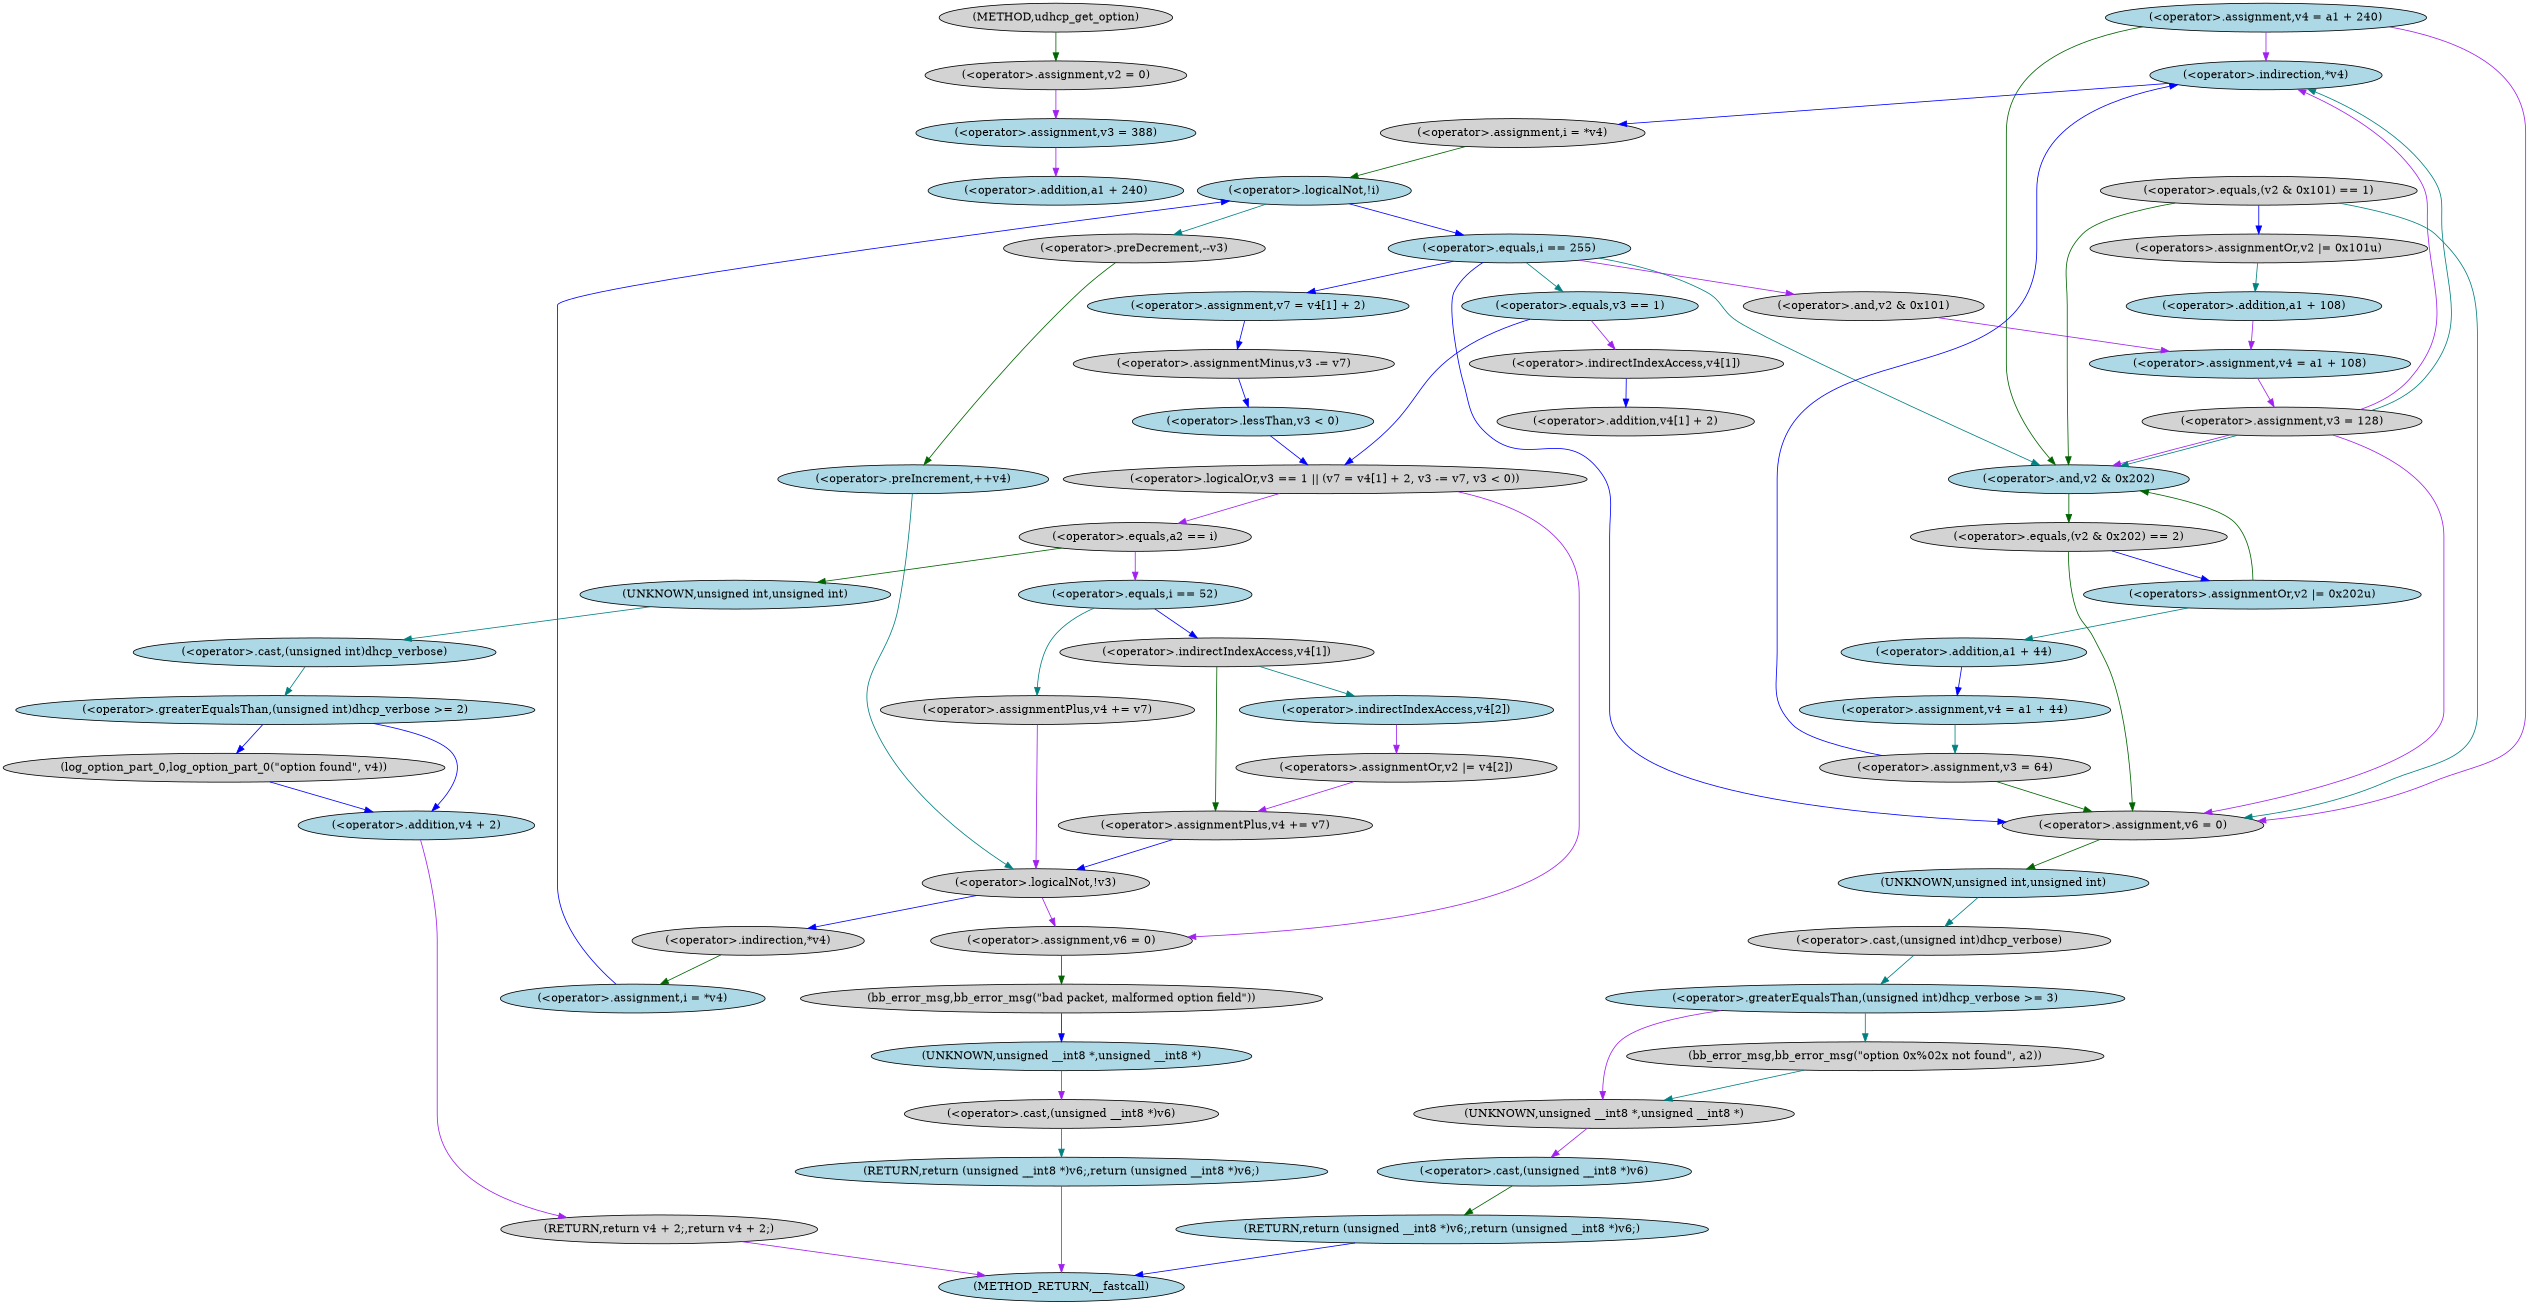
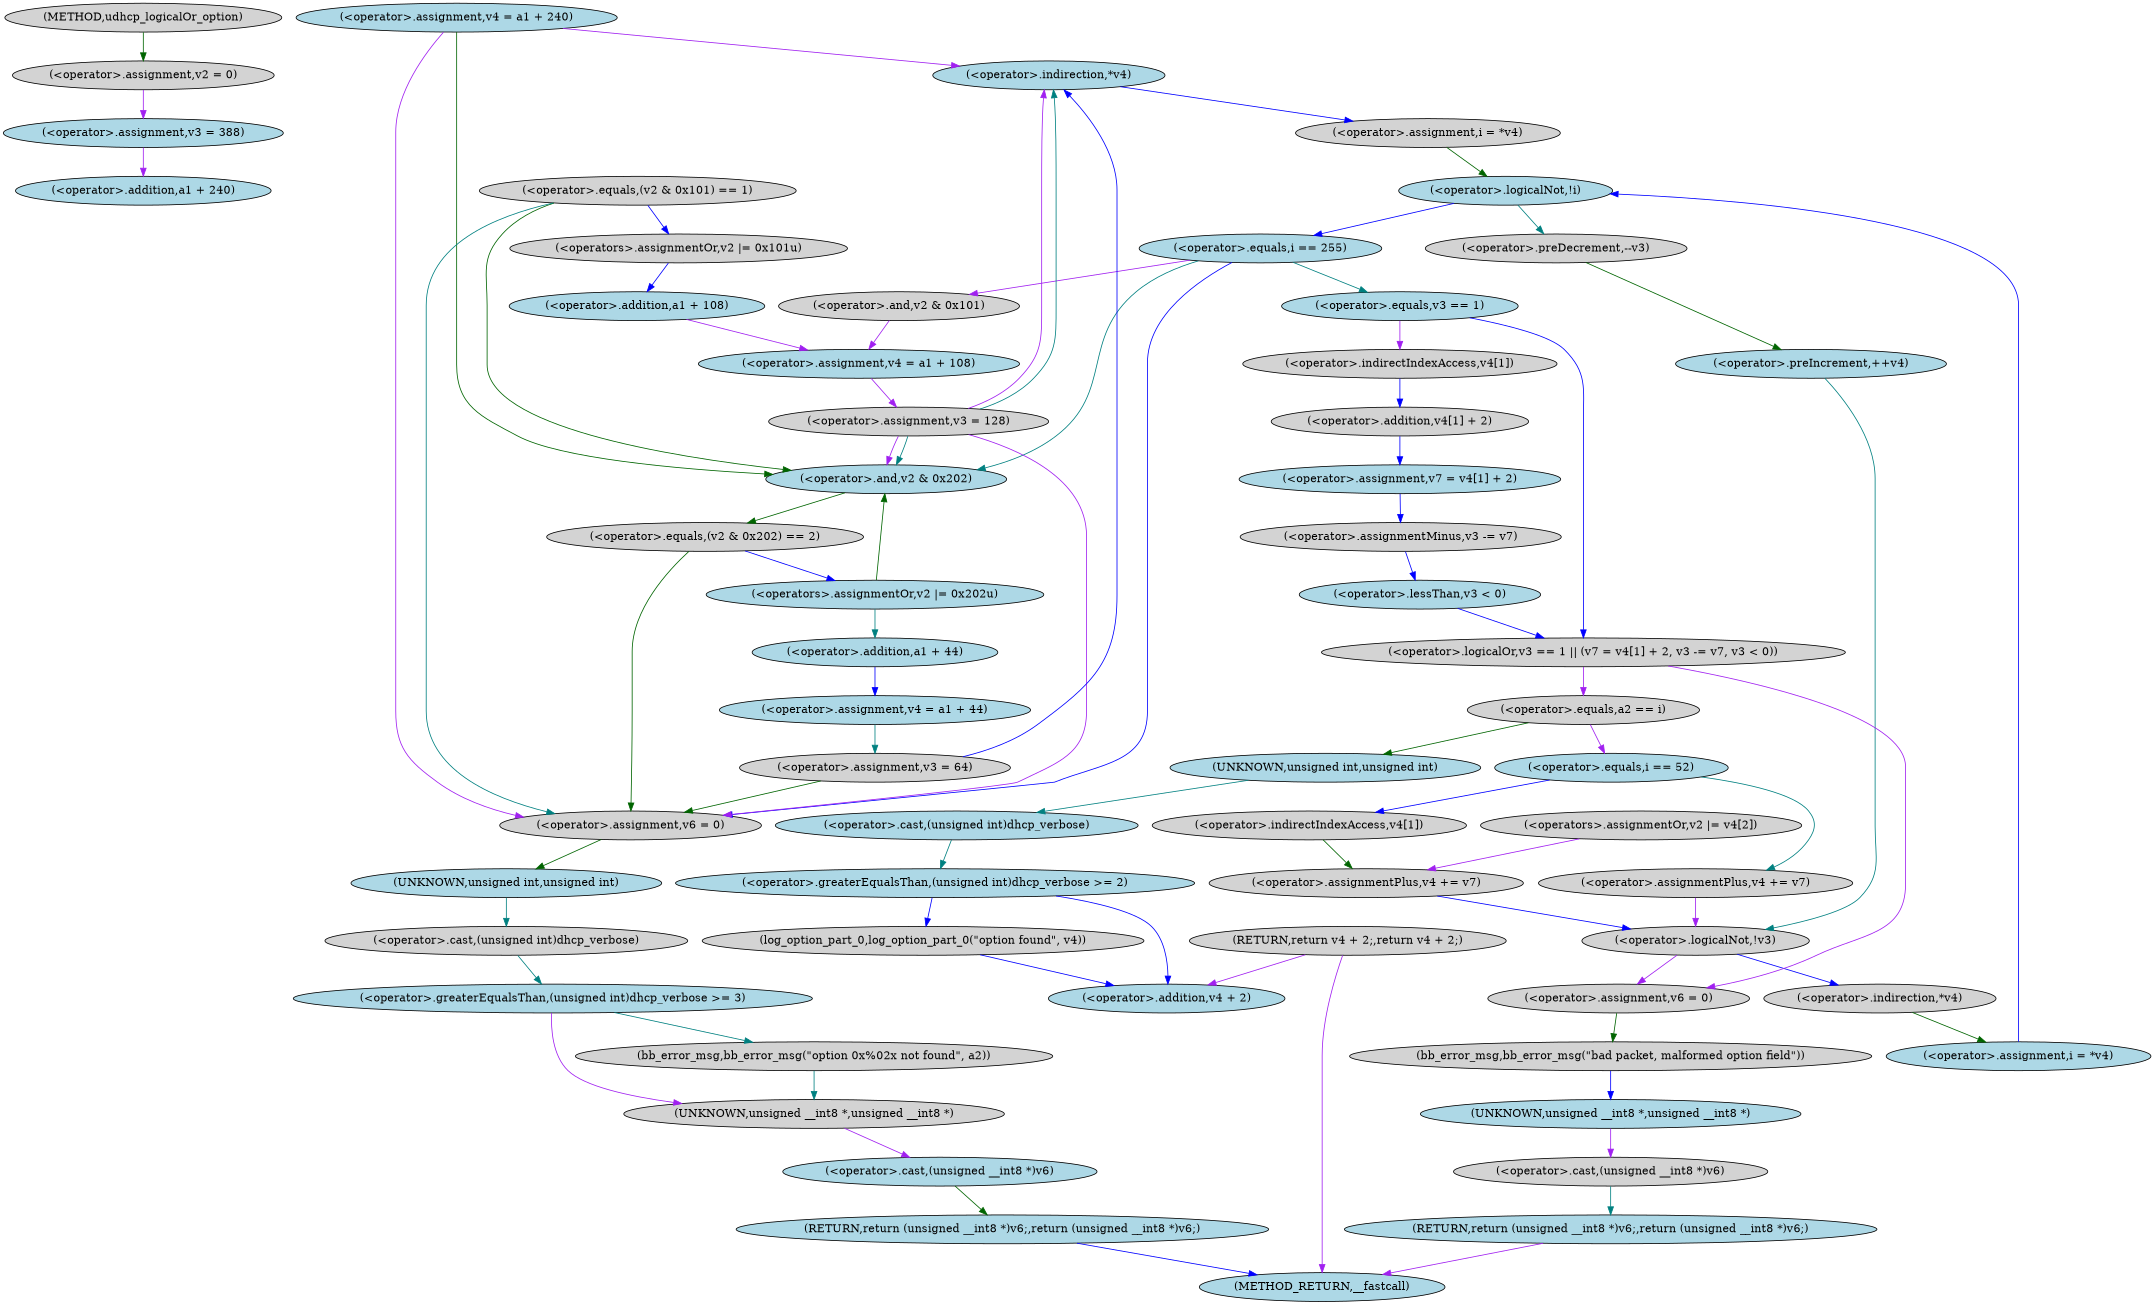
node "(METHOD,udhcp_get_option)": label "(METHOD,udhcp_get_option)" -> "(METHOD,udhcp_logicalOr_option)"
edge "(<operators>.assignmentOr,v2 |= 0x101u)" -> "(<operator>.addition,a1 + 108)": color teal -> blue
edge "(<operator>.equals,i == 255)" -> "(<operator>.assignment,v7 = v4[1] + 2)": now "(<operator>.addition,v4[1] + 2)" -> "(<operator>.assignment,v7 = v4[1] + 2)"
node "(<operator>.indirectIndexAccess,v4[2])": removed
edge "(<operator>.addition,v4 + 2)" -> "(RETURN,return v4 + 2;,return v4 + 2;)": reversed
